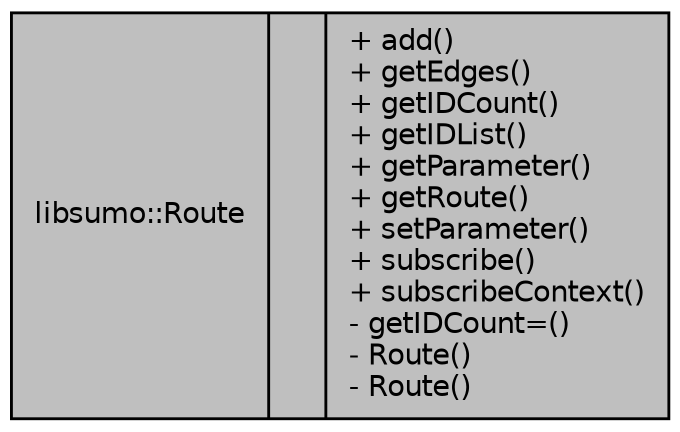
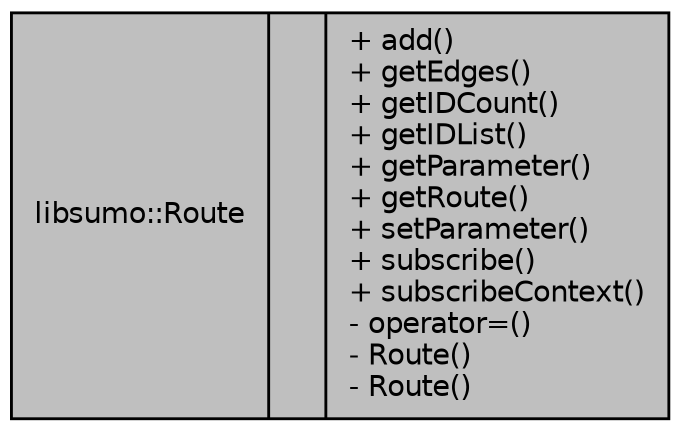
node "libsumo::Route": text "- getIDCount=()" -> "- operator=()"
